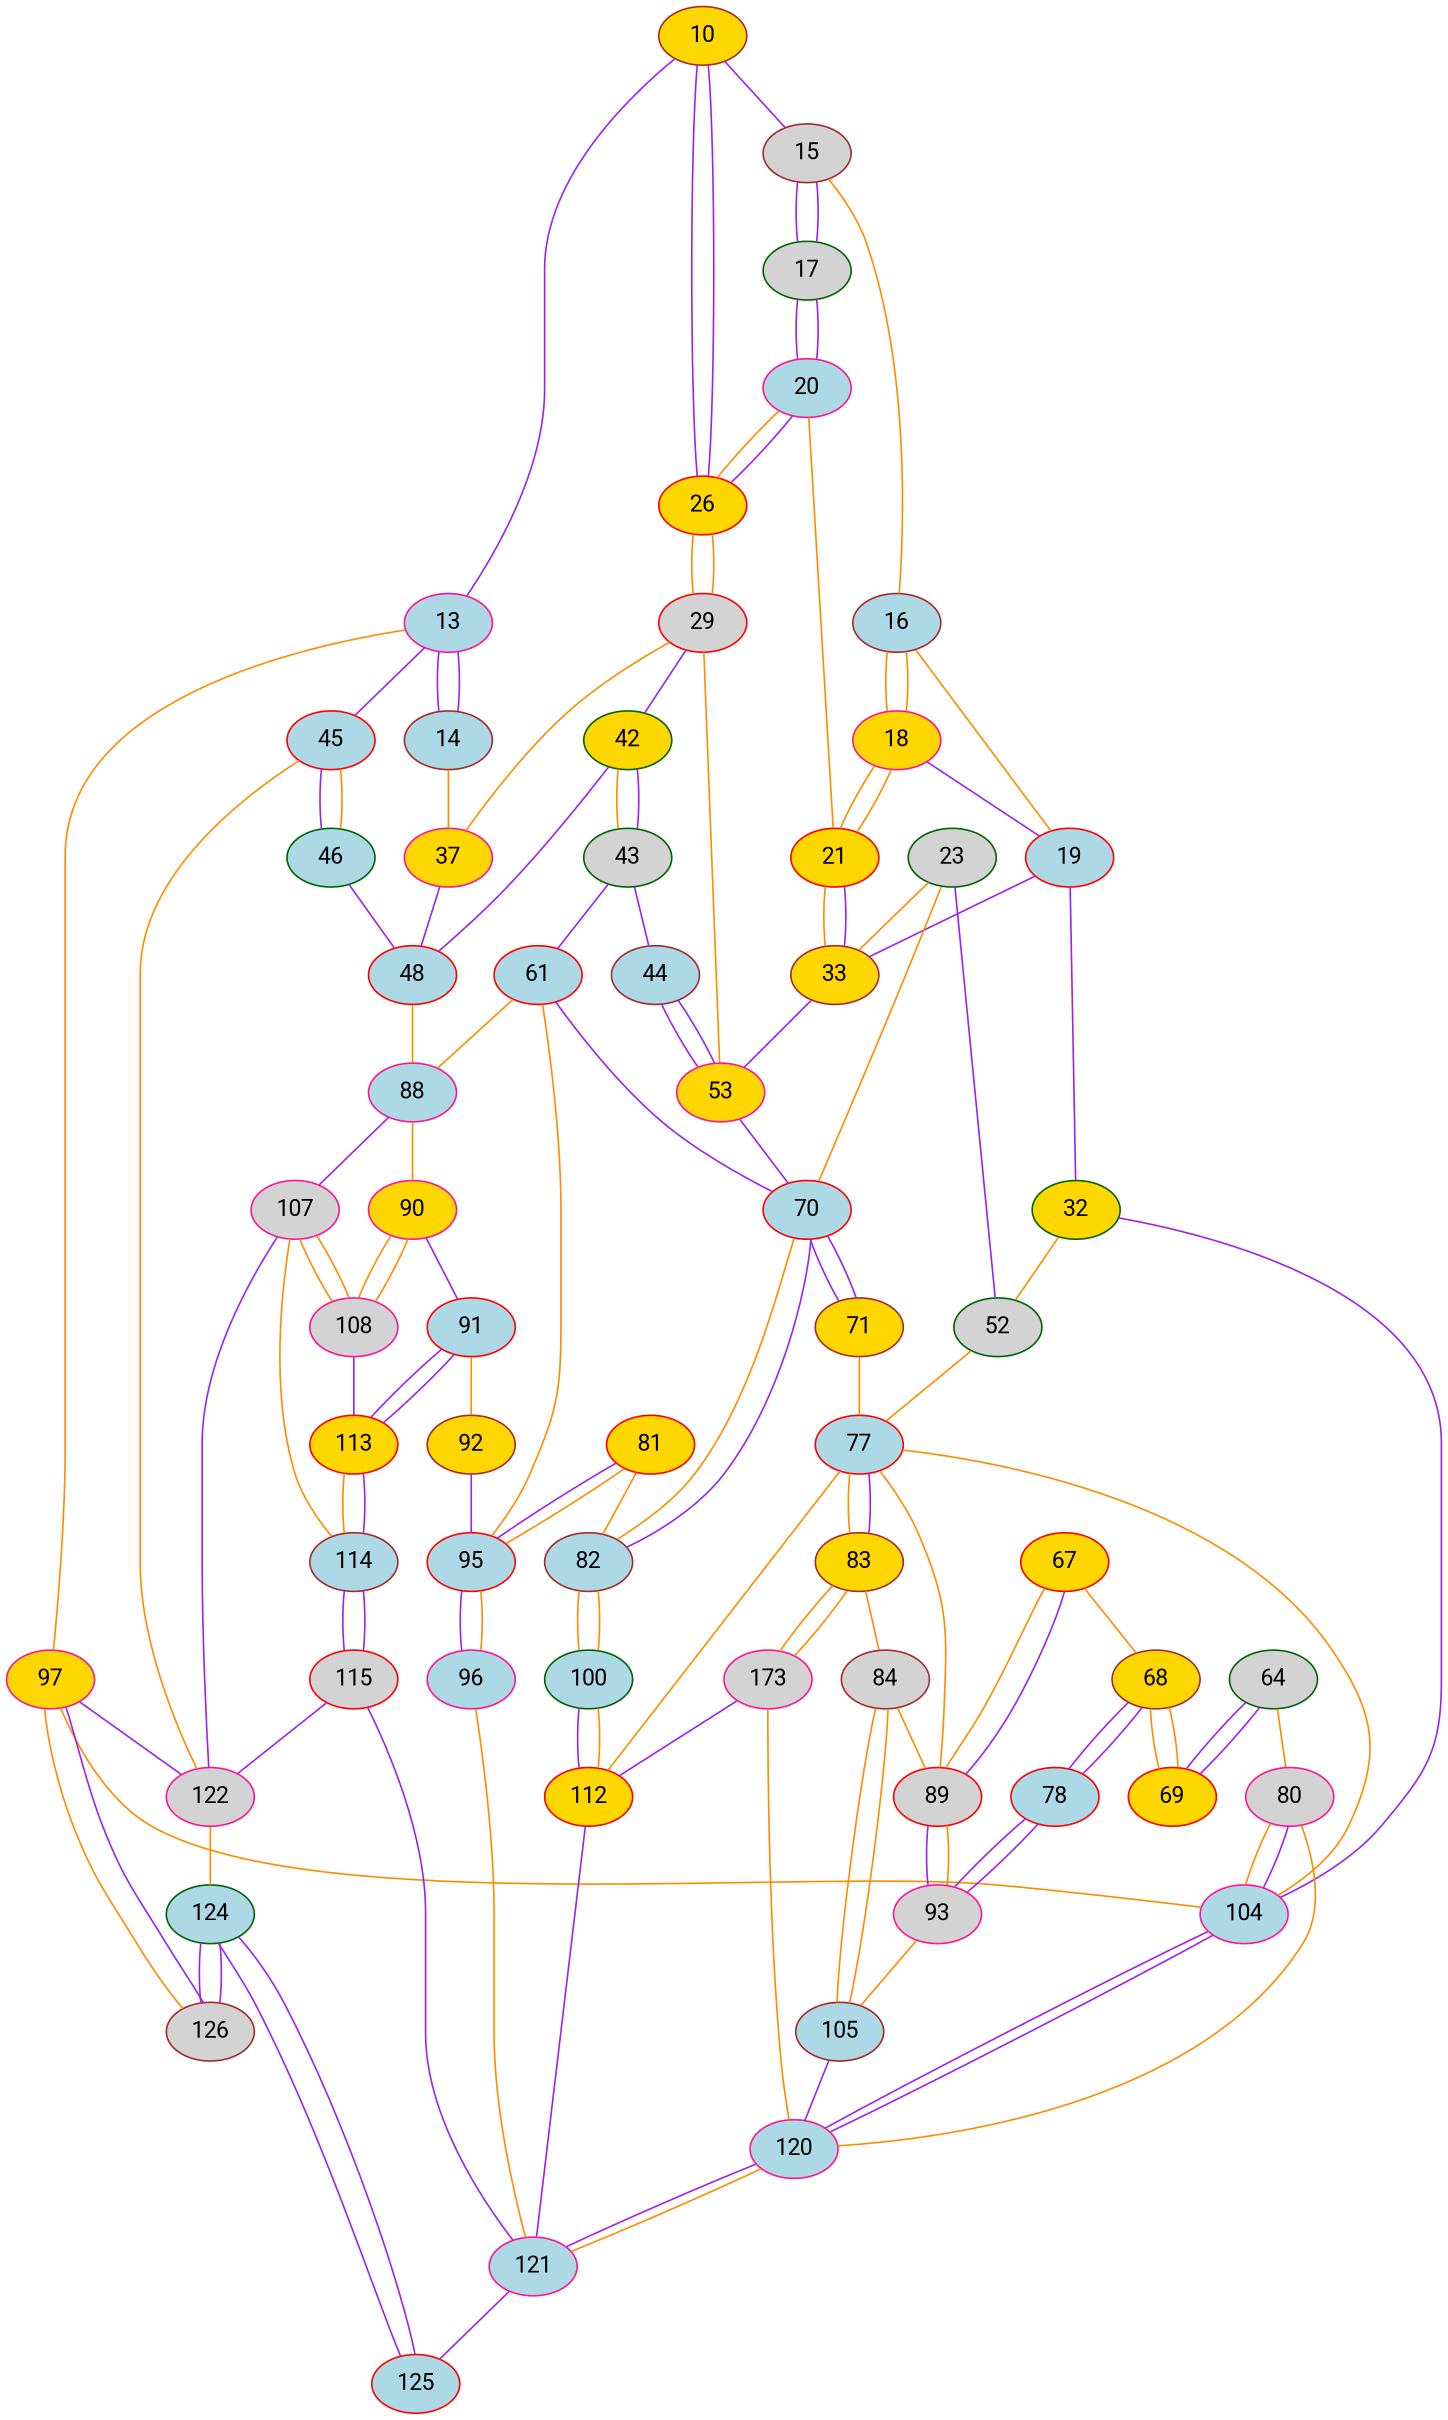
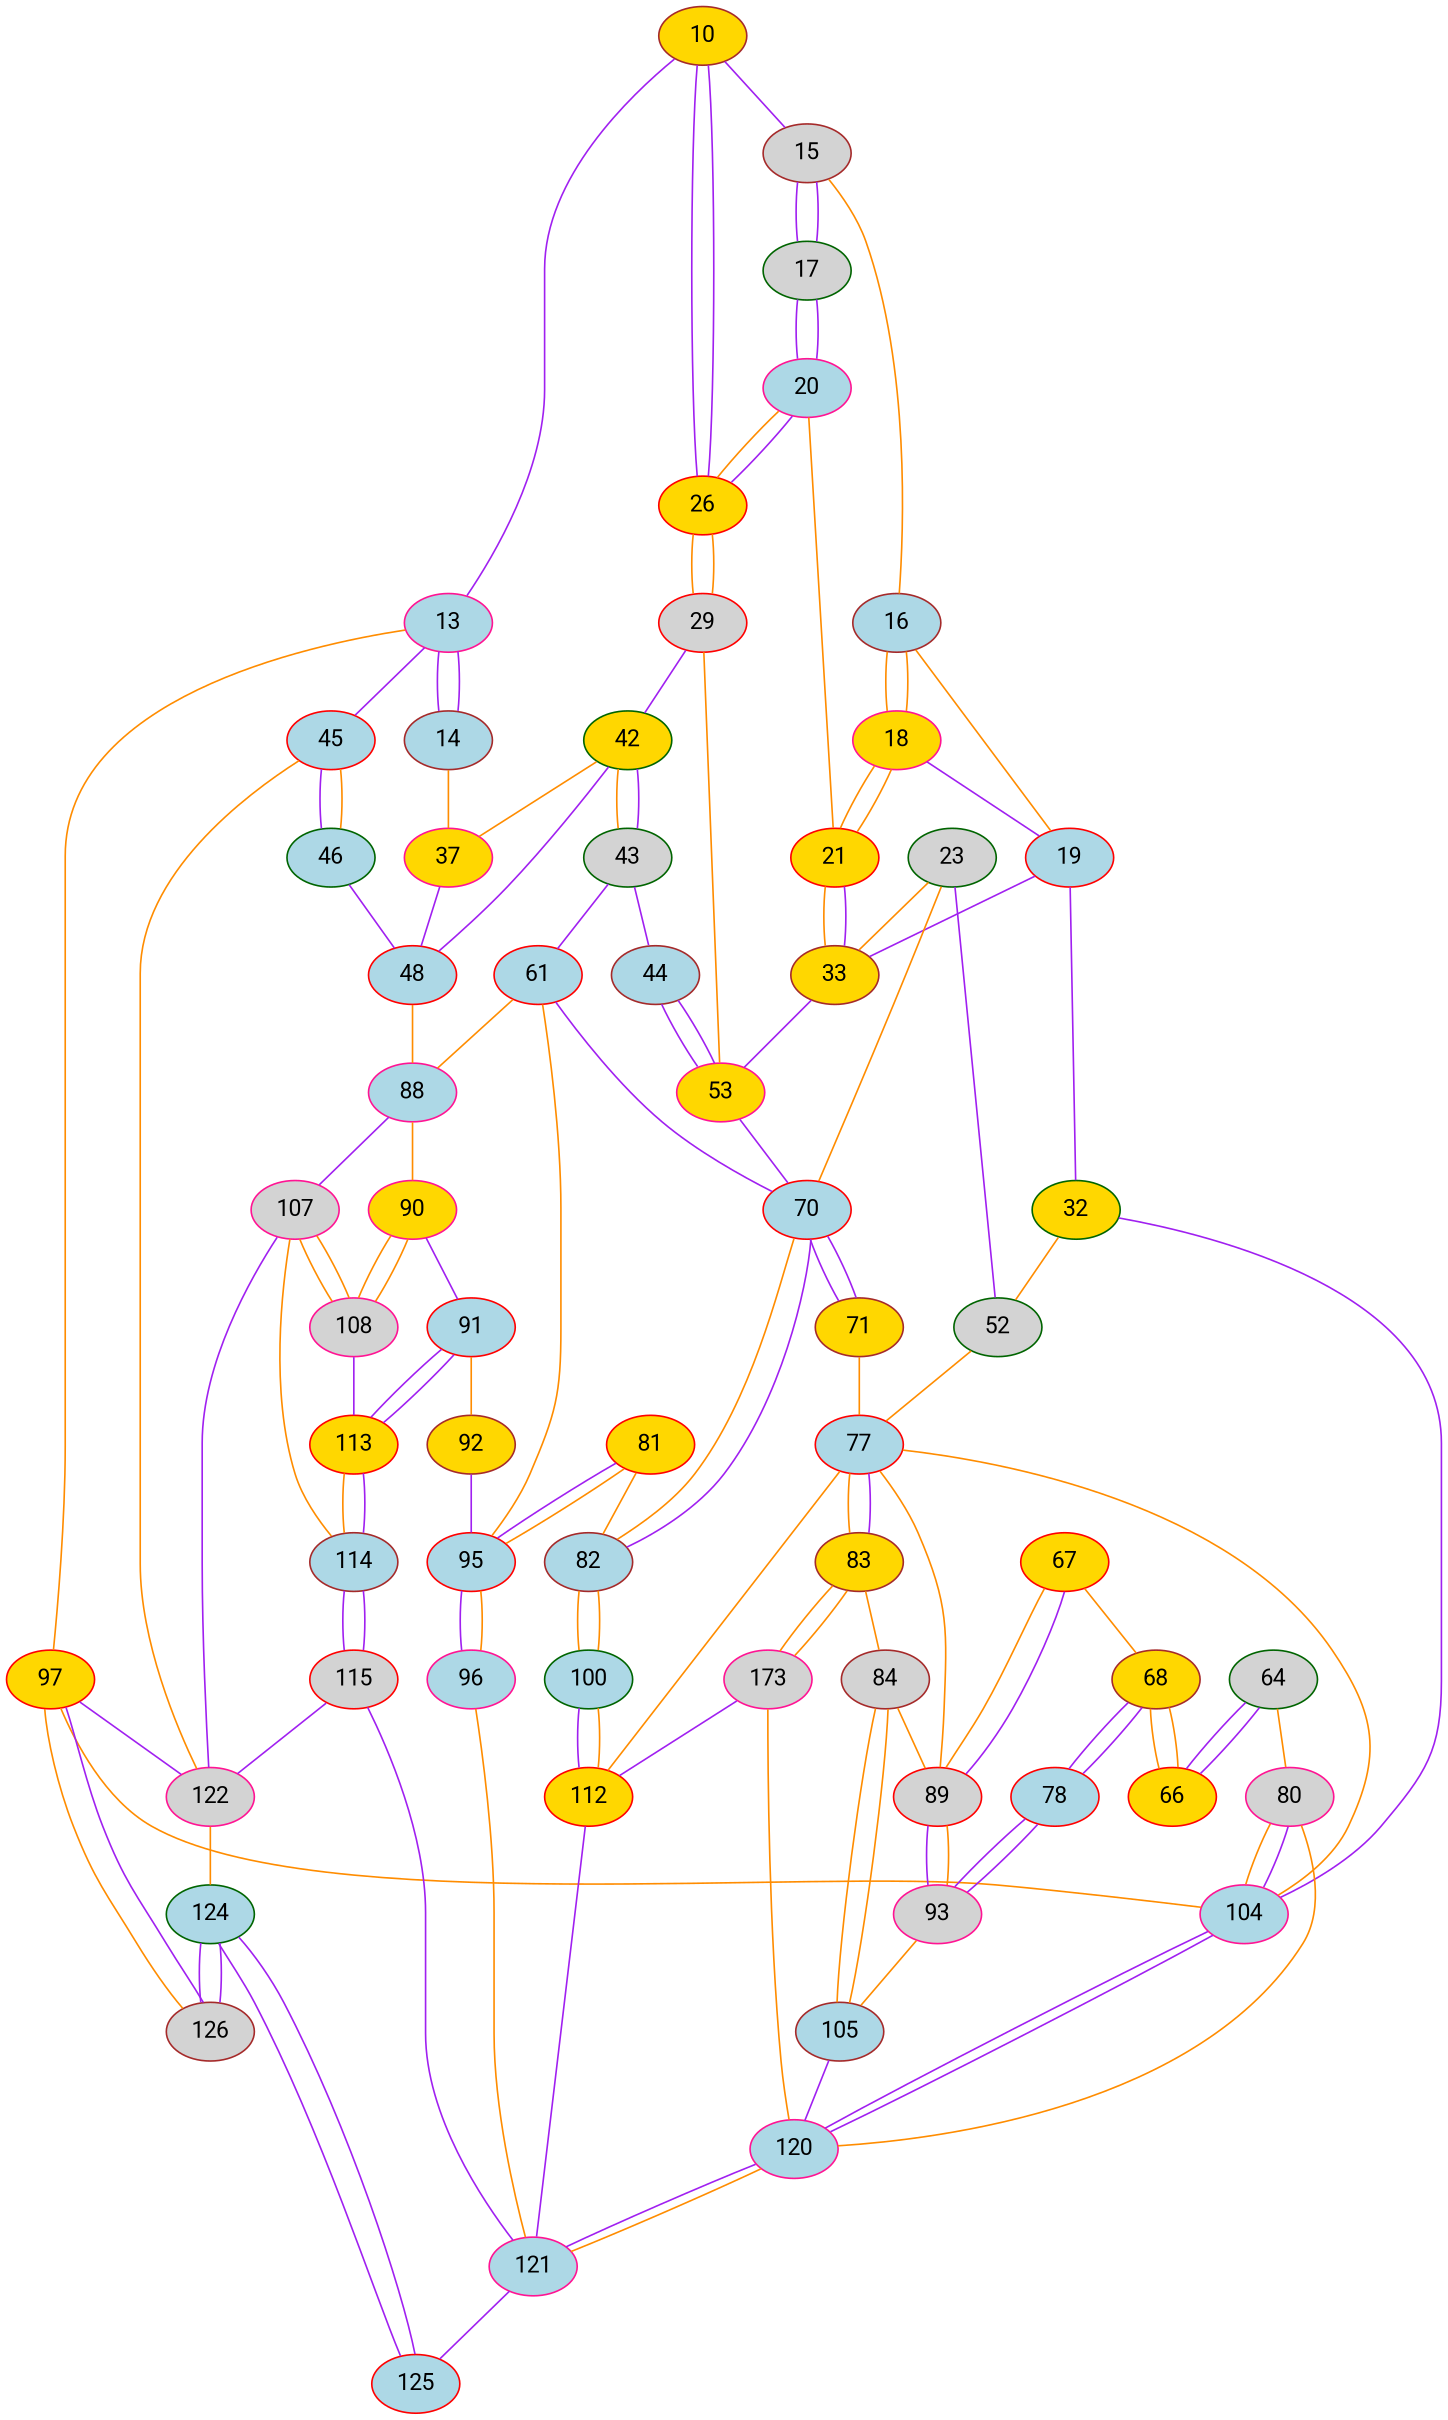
edge "29" -- "37": now "42" -- "37"
node "97": color deeppink -> red
node "69": label "69" -> "66"
